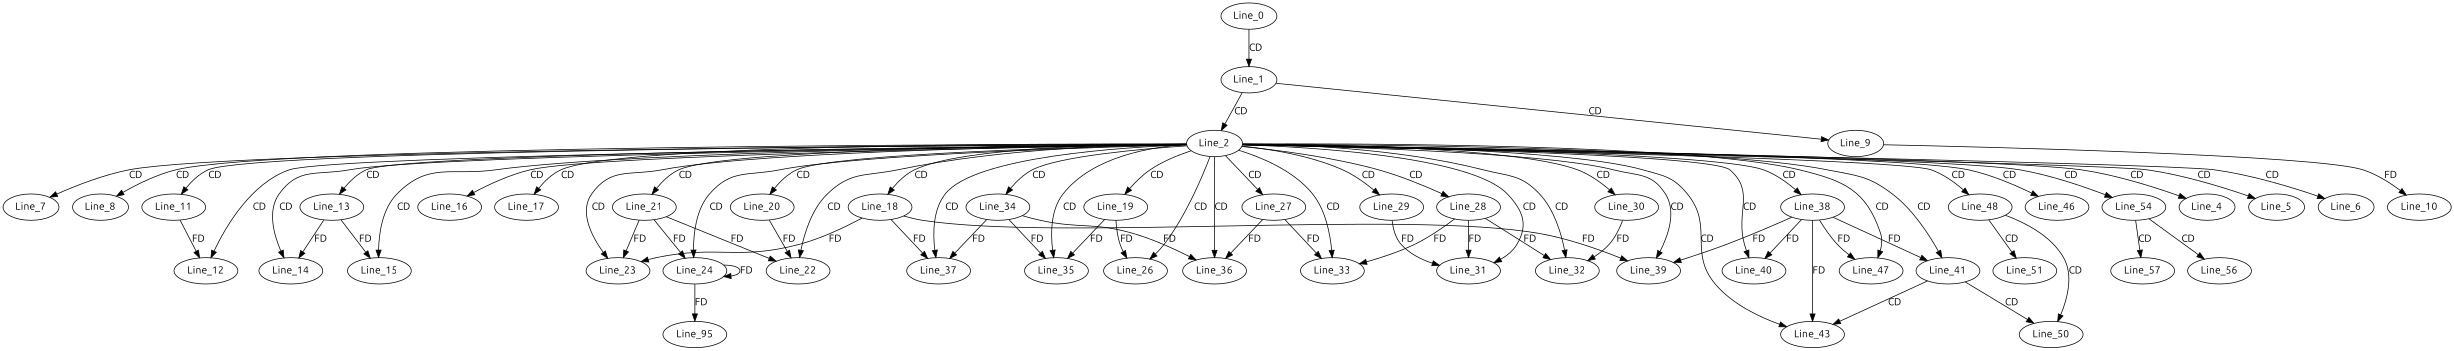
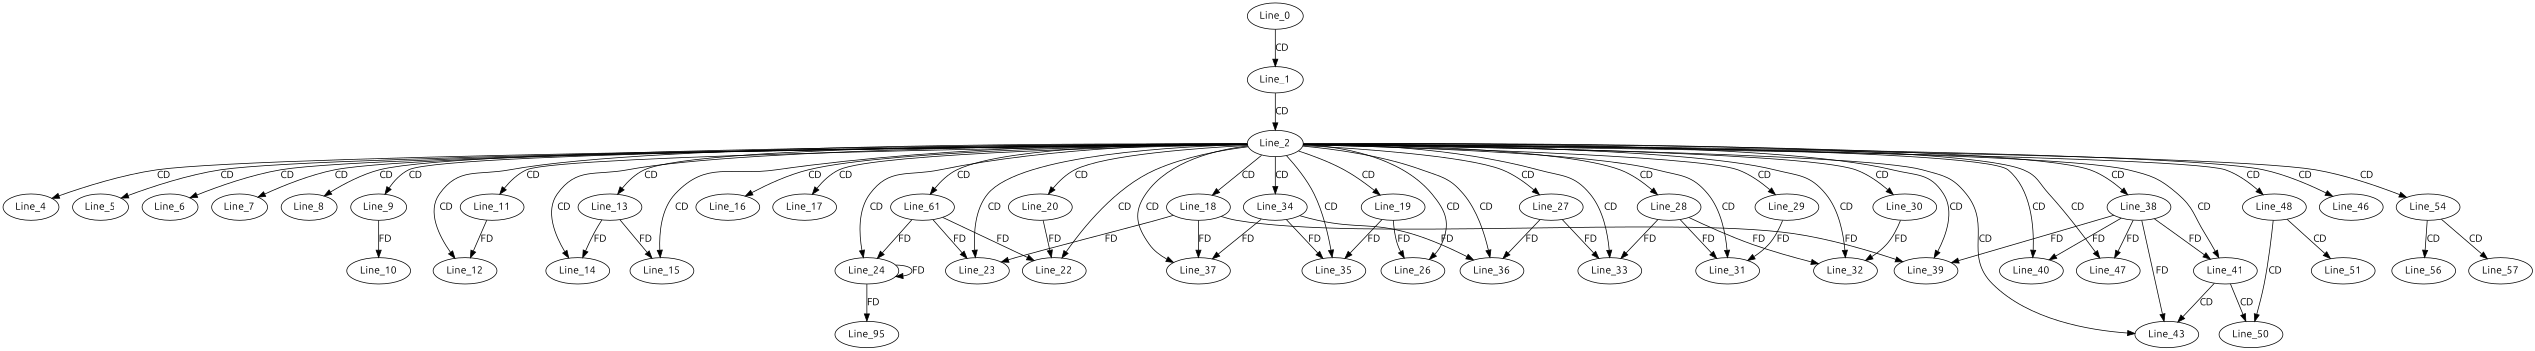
edge "Line_1" -> "Line_9": now "Line_2" -> "Line_9"
node "Line_21": label "Line_21" -> "Line_61"
